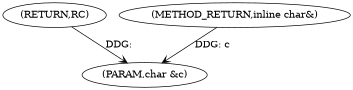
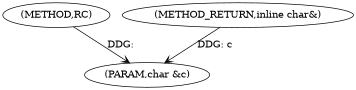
node "(RETURN,RC)": label "(RETURN,RC)" -> "(METHOD,RC)"
